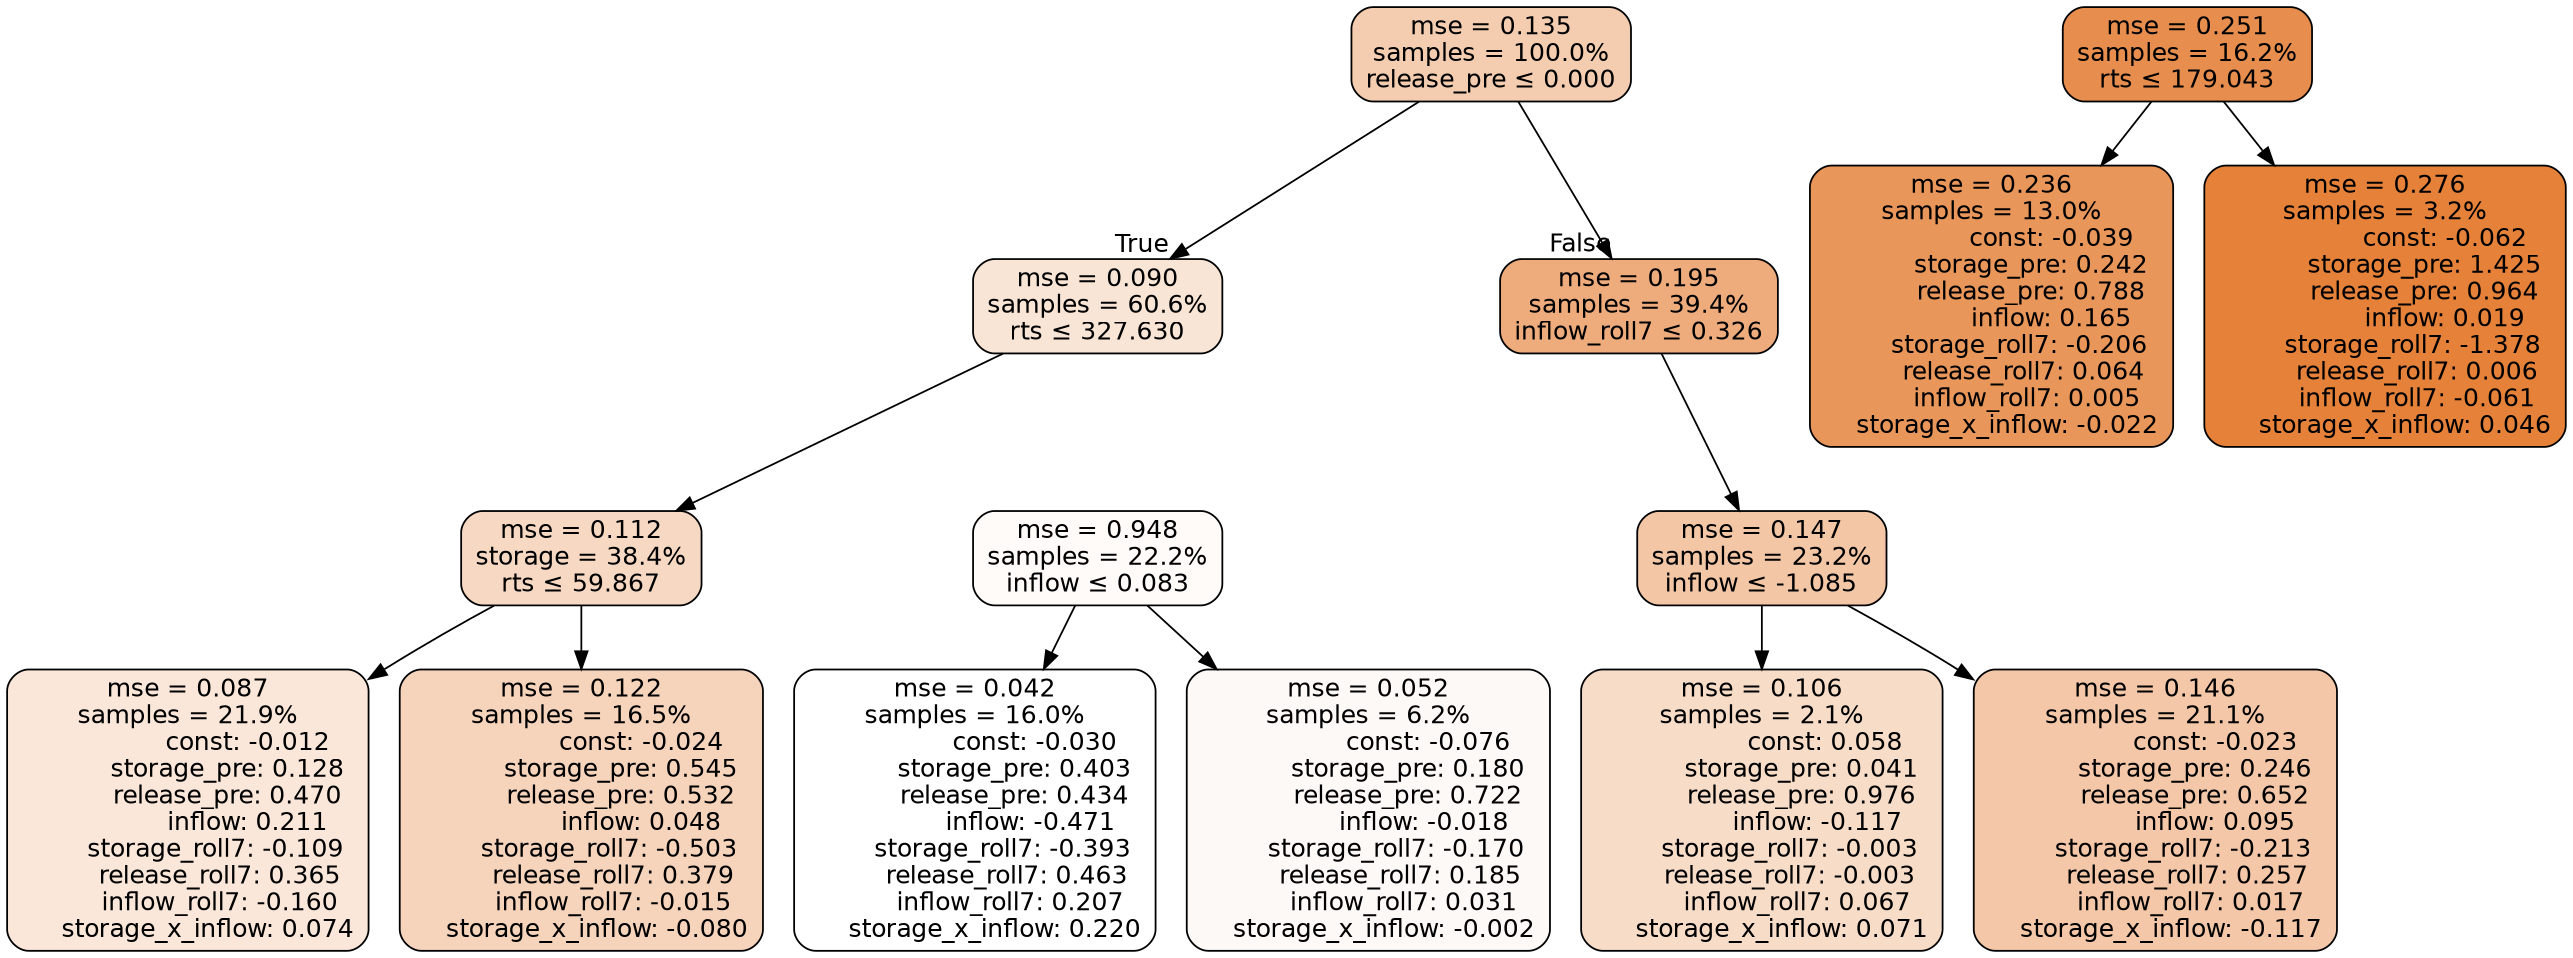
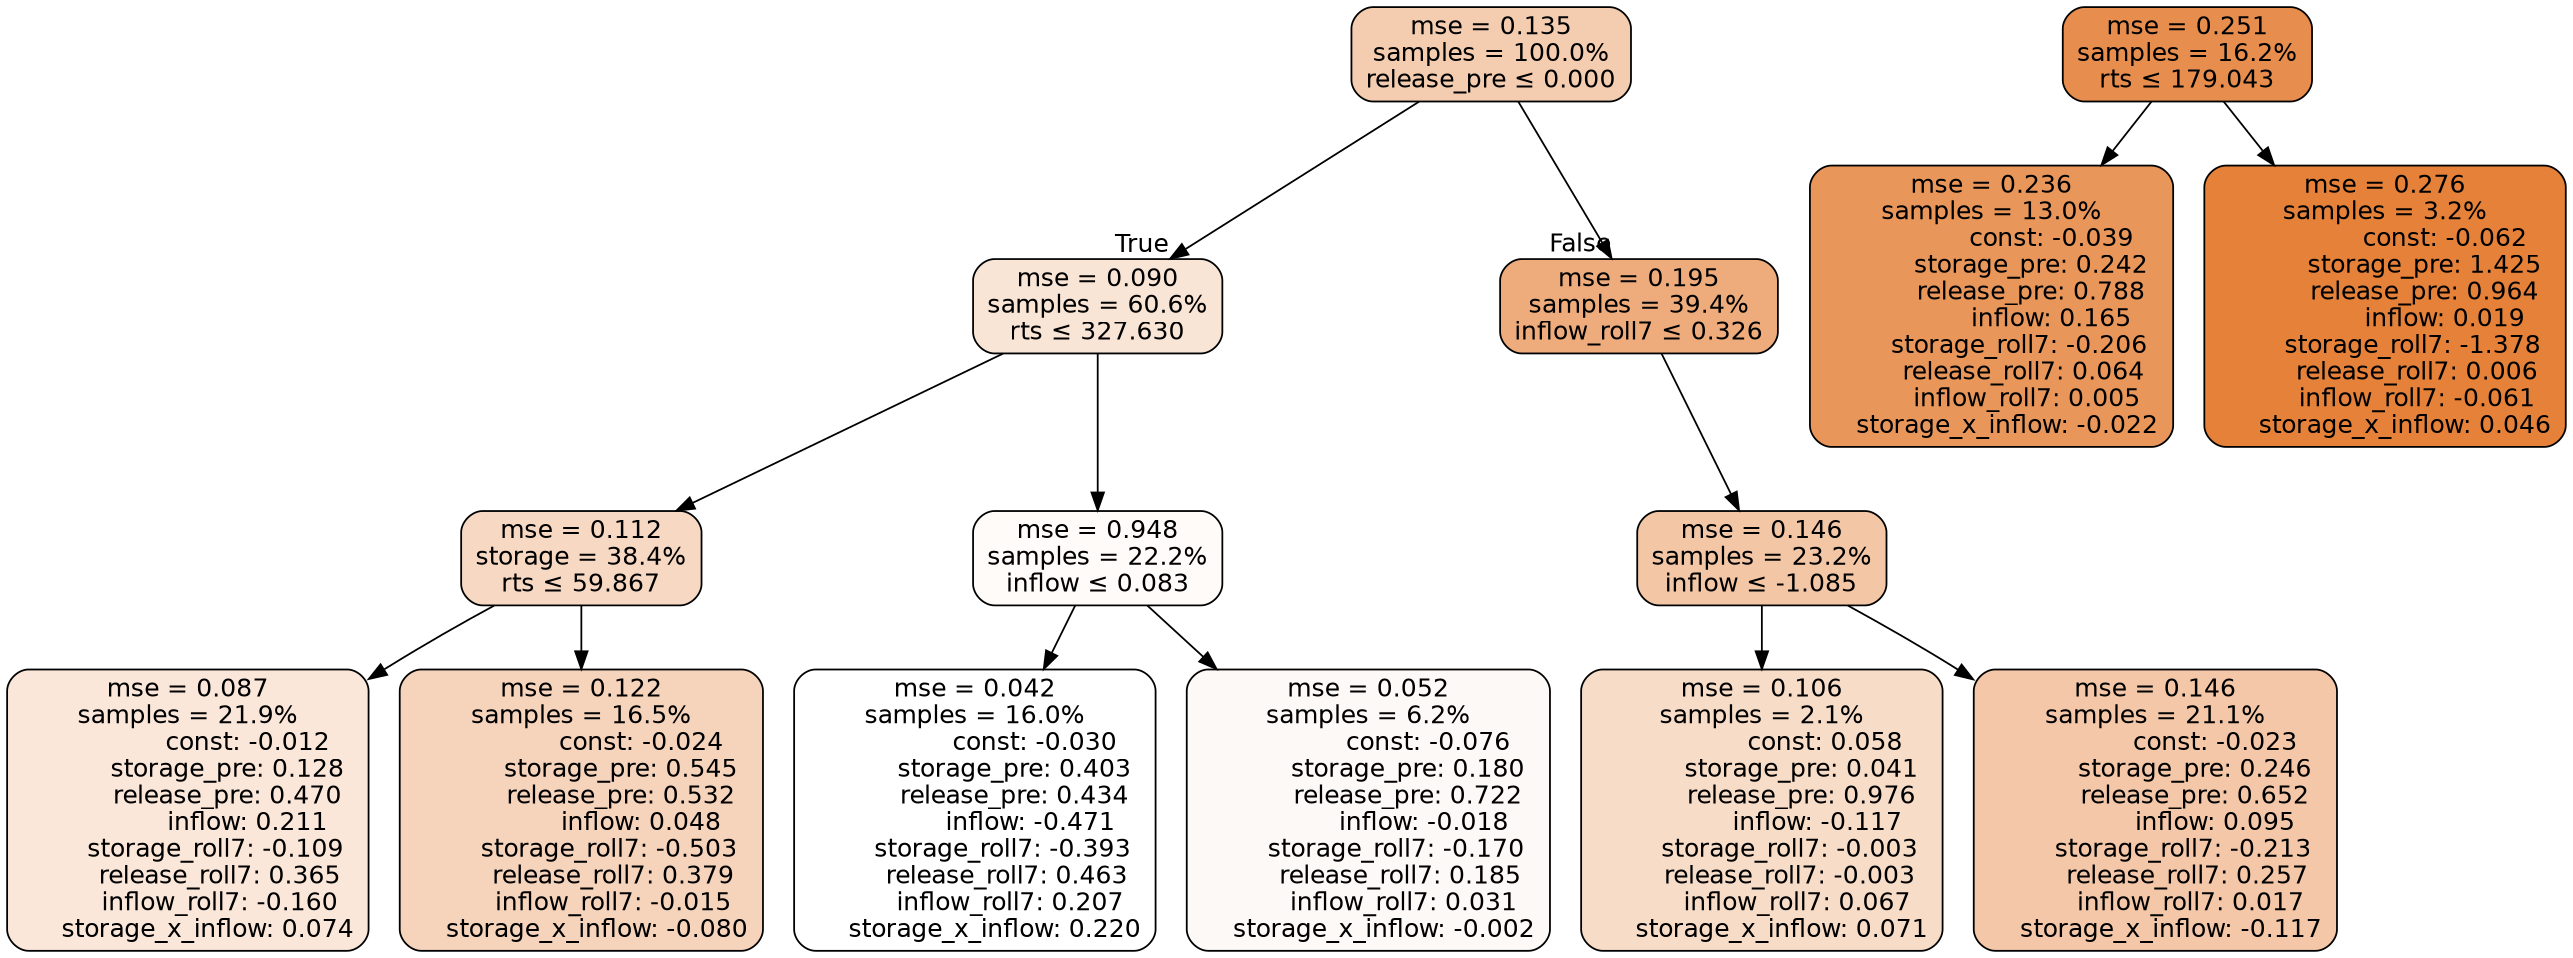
edge "mse = 0.090 samples = 60.6% rts ≤ 327.630" -> "mse = 0.948 samples = 22.2% inflow ≤ 0.083": added
node "mse = 0.147 samples = 23.2% inflow ≤ -1.085": label "mse = 0.147 samples = 23.2% inflow ≤ -1.085" -> "mse = 0.146 samples = 23.2% inflow ≤ -1.085"
